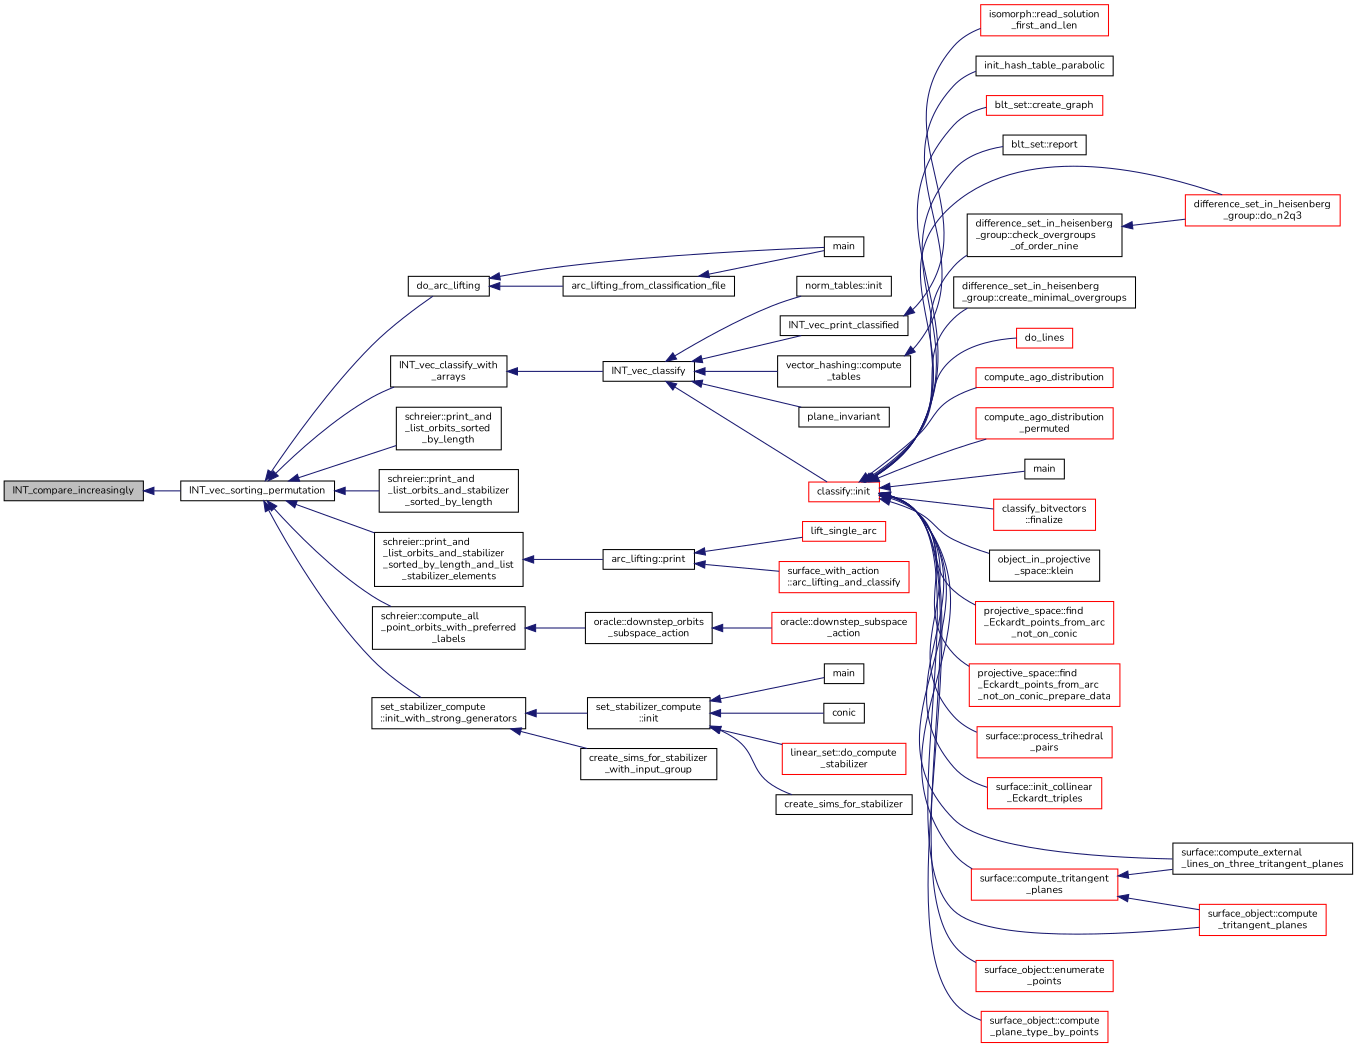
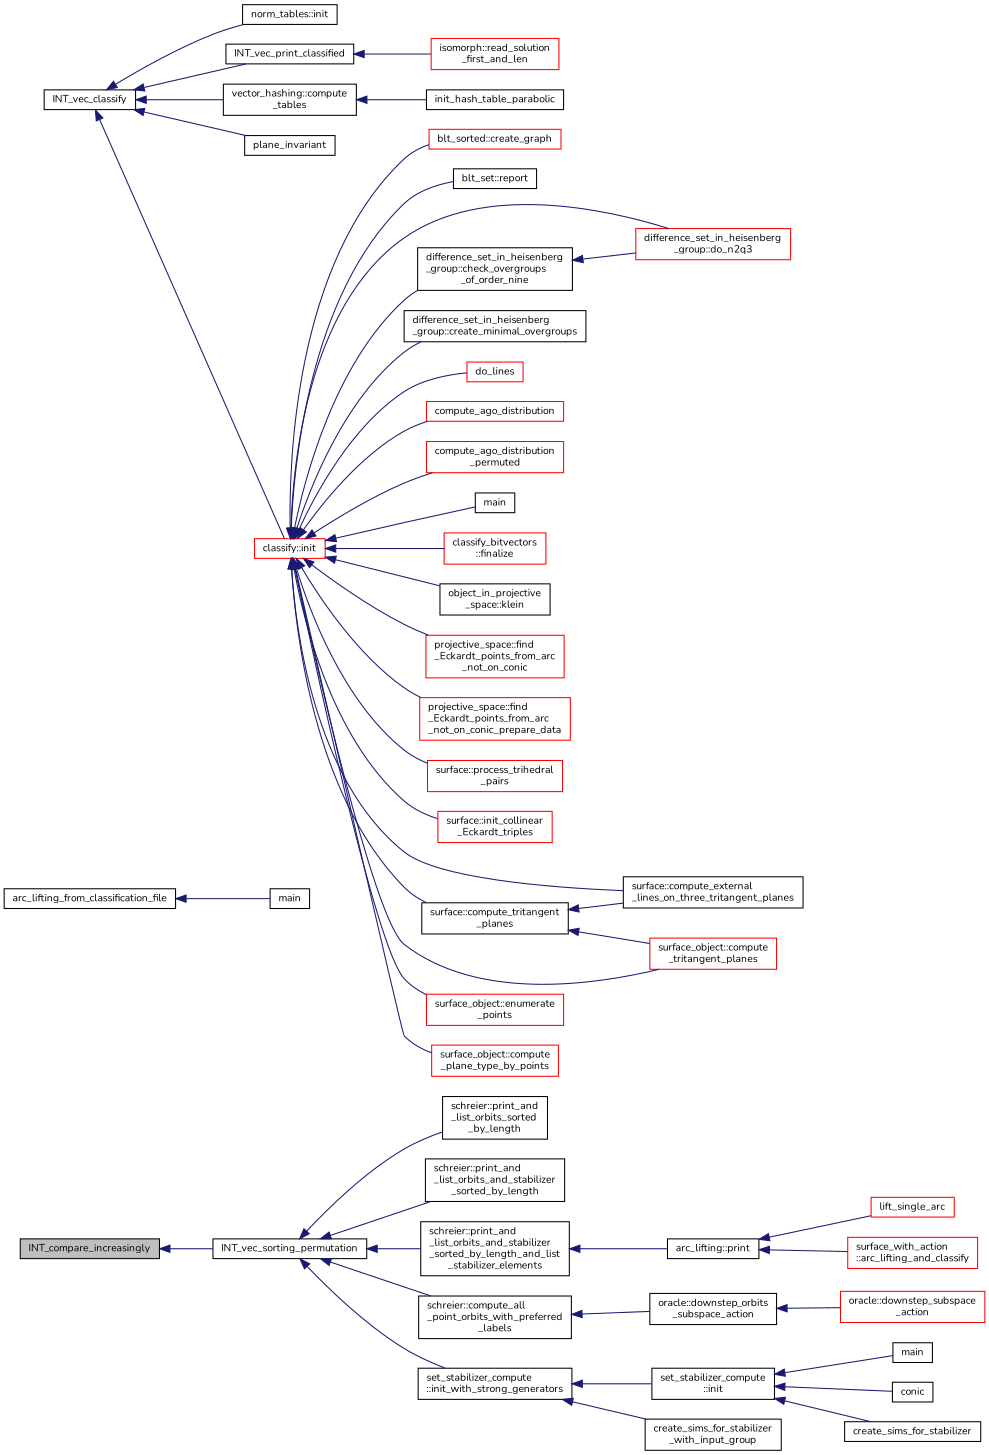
node "blt_set::create_graph": label "blt_set::create_graph" -> "blt_sorted::create_graph"
node "do_arc_lifting": removed
node "INT_vec_classify_with _arrays": removed
node "linear_set::do_compute _stabilizer": removed
node "surface::compute_tritangent _planes": color red -> black
